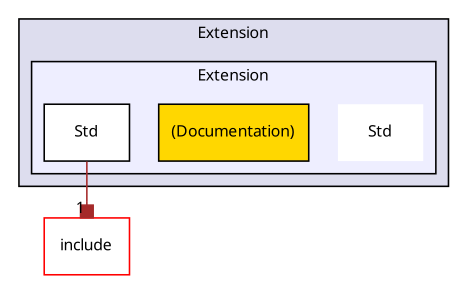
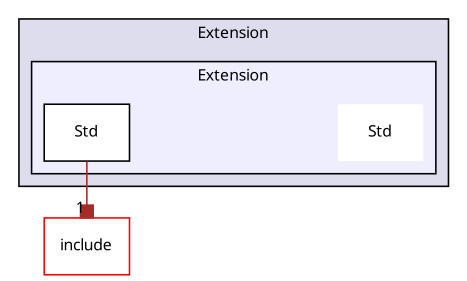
node "(Documentation)": removed
